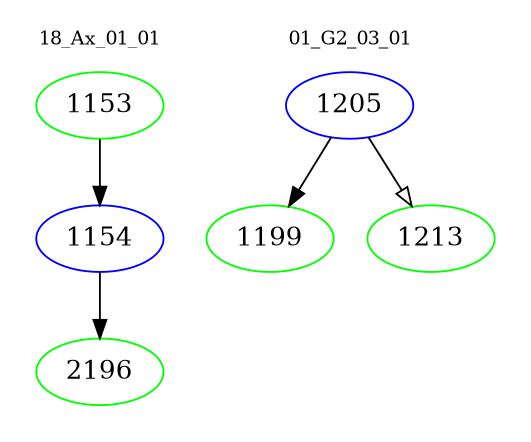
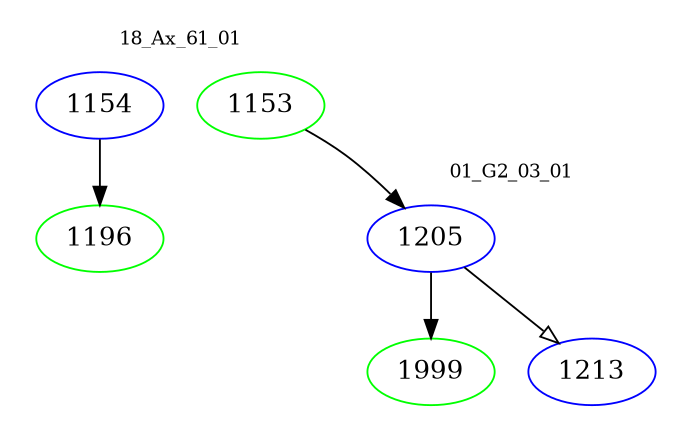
cluster "18_Ax_01_01": label "18_Ax_01_01" -> "18_Ax_61_01"
edge "1153" -> "1154": now "1153" -> "1205"
node "1199": label "1199" -> "1999"
node "1213": color green -> blue
node "2196": label "2196" -> "1196"
